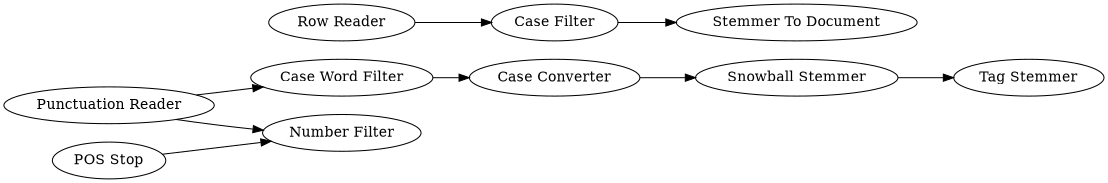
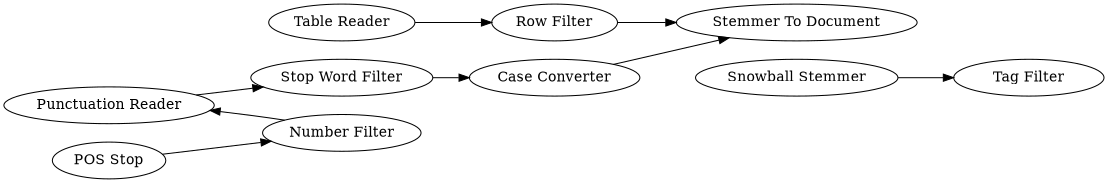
node "Row Reader": label "Row Reader" -> "Table Reader"
node "Case Filter": label "Case Filter" -> "Row Filter"
node "Case Word Filter": label "Case Word Filter" -> "Stop Word Filter"
edge "Case Converter" -> "Snowball Stemmer": now "Case Converter" -> "Stemmer To Document"
node "Tag Stemmer": label "Tag Stemmer" -> "Tag Filter"
edge "Punctuation Reader" -> "Number Filter": reversed
